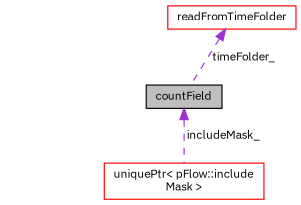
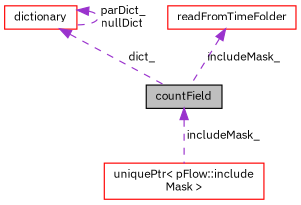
node "dictionary": added
edge "countField" -> "readFromTimeFolder": label " timeFolder_" -> " includeMask_"
